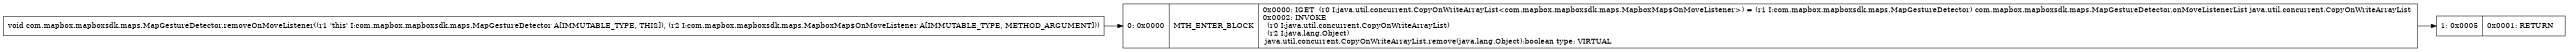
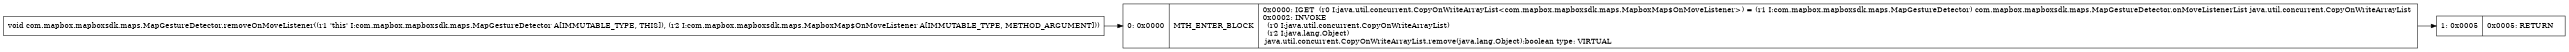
node "1: 0x0005": text "0x0001: RETURN" -> "0x0005: RETURN"
